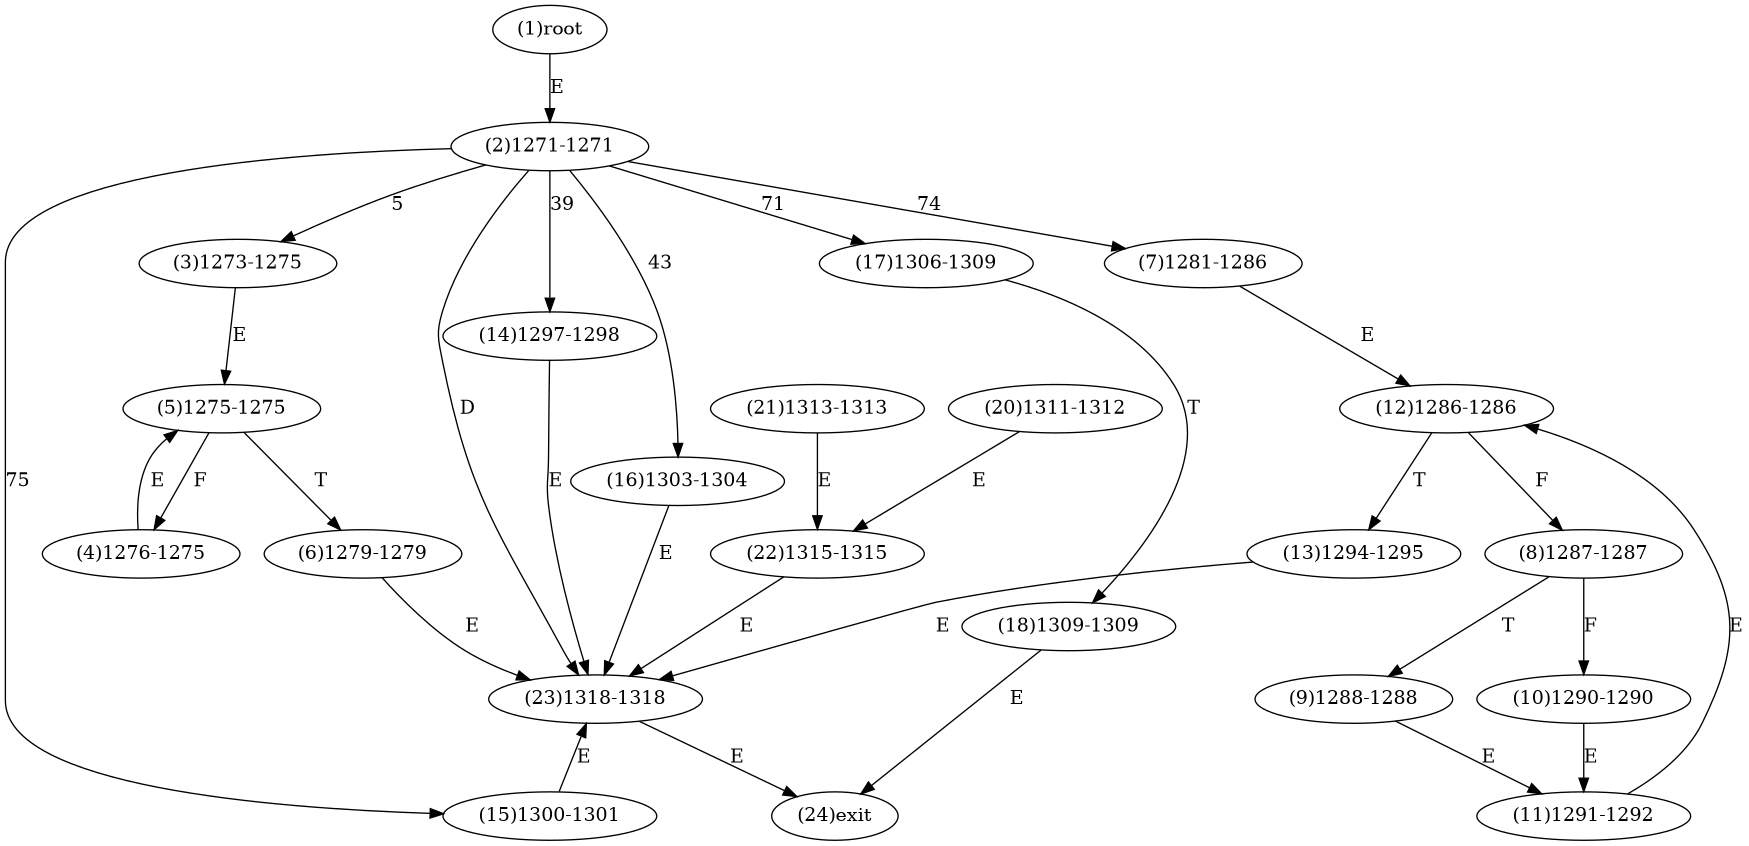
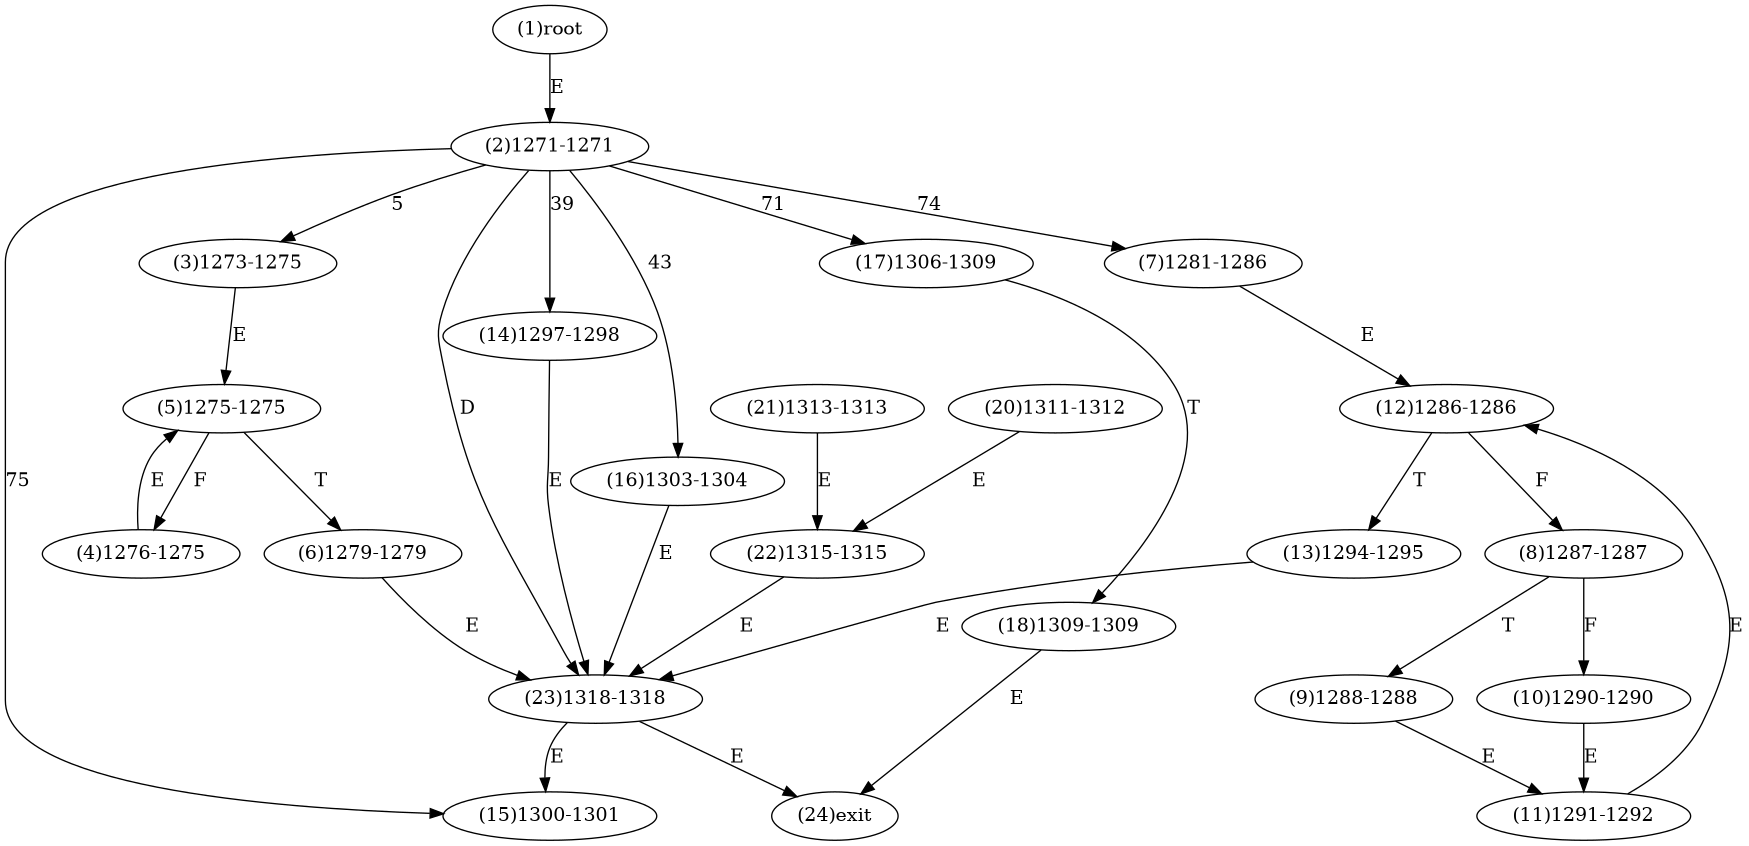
edge "(15)1300-1301" -> "(23)1318-1318": reversed
